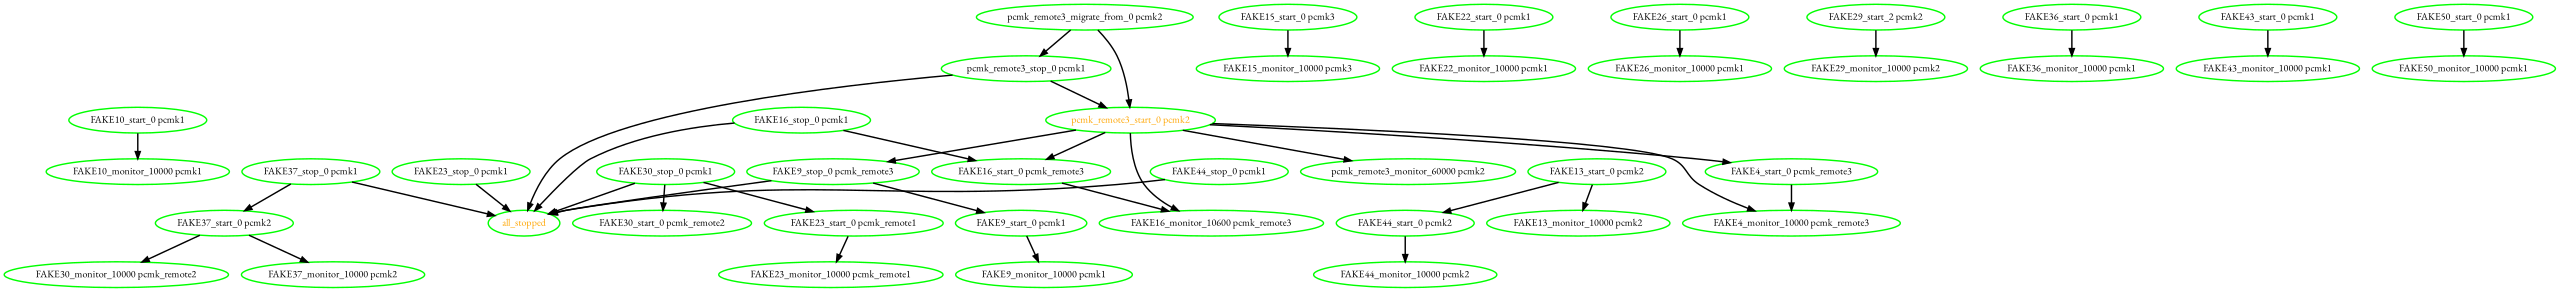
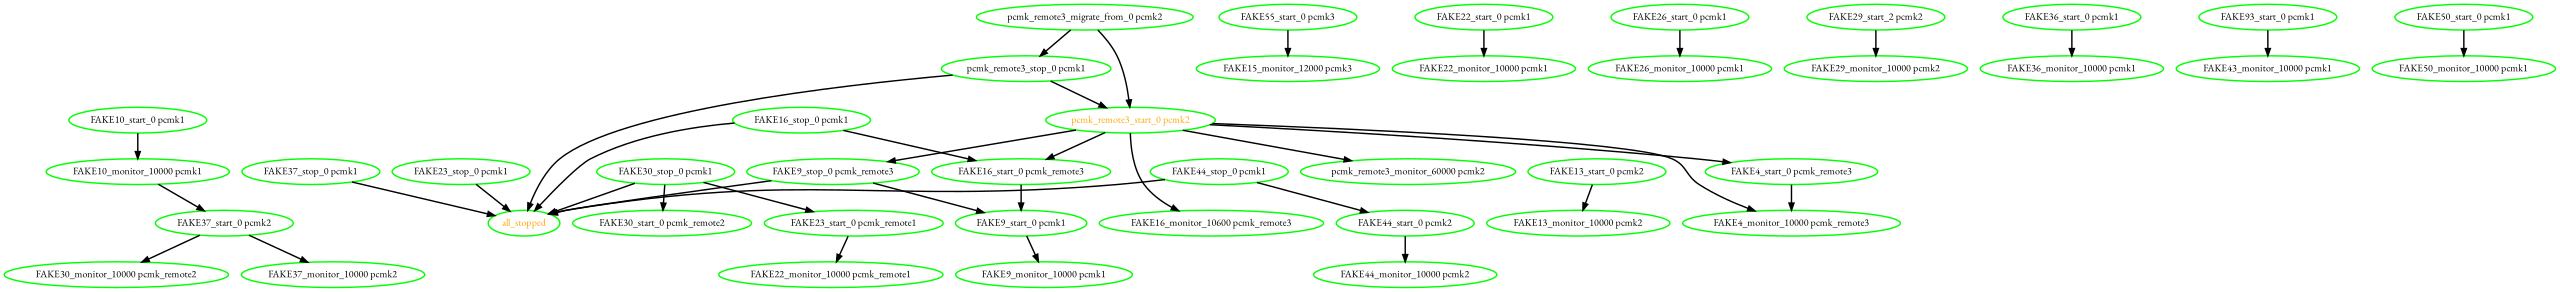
node "FAKE15_start_0 pcmk3": label "FAKE15_start_0 pcmk3" -> "FAKE55_start_0 pcmk3"
node "FAKE43_start_0 pcmk1": label "FAKE43_start_0 pcmk1" -> "FAKE93_start_0 pcmk1"
node "FAKE15_monitor_10000 pcmk3": label "FAKE15_monitor_10000 pcmk3" -> "FAKE15_monitor_12000 pcmk3"
edge "FAKE37_stop_0 pcmk1" -> "FAKE37_start_0 pcmk2": now "FAKE10_monitor_10000 pcmk1" -> "FAKE37_start_0 pcmk2"
edge "FAKE16_start_0 pcmk_remote3" -> "FAKE16_monitor_10600 pcmk_remote3": now "FAKE16_start_0 pcmk_remote3" -> "FAKE9_start_0 pcmk1"
edge "FAKE13_start_0 pcmk2" -> "FAKE44_start_0 pcmk2": now "FAKE44_stop_0 pcmk1" -> "FAKE44_start_0 pcmk2"
node "FAKE23_monitor_10000 pcmk_remote1": label "FAKE23_monitor_10000 pcmk_remote1" -> "FAKE22_monitor_10000 pcmk_remote1"
